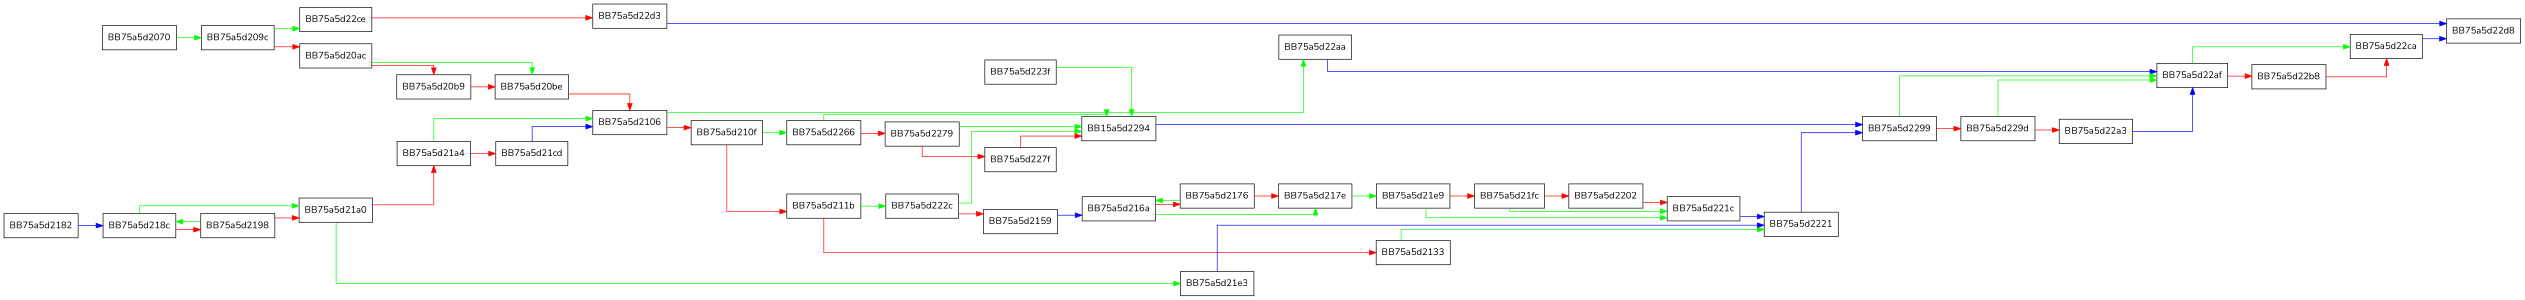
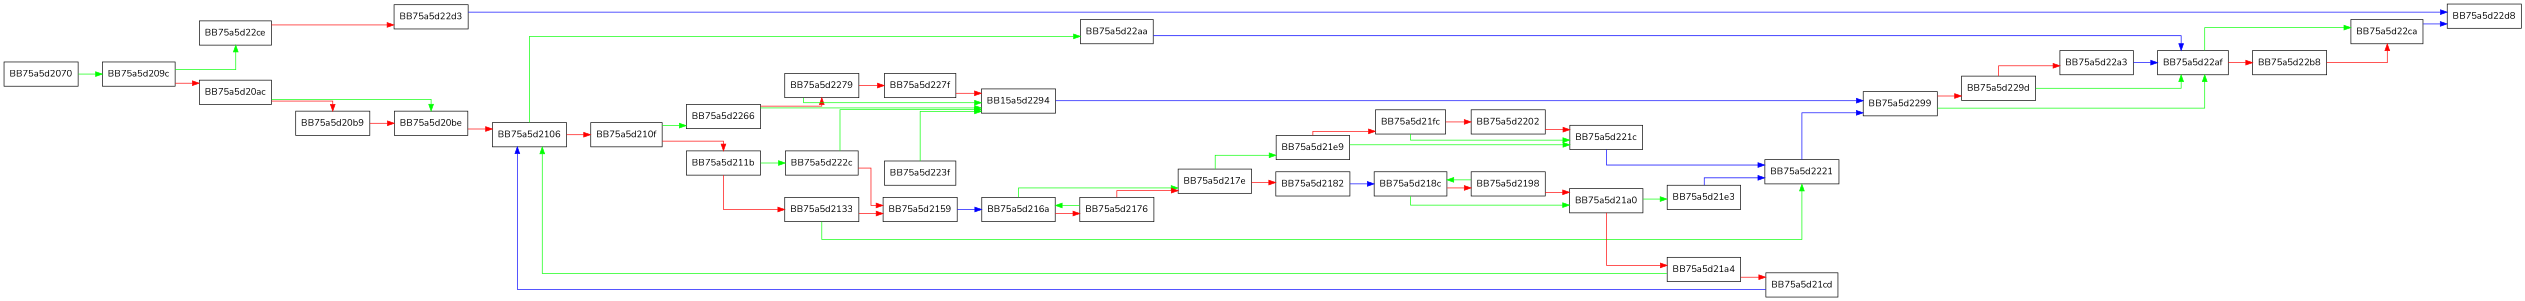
edge "BB75a5d217e" -> "BB75a5d2182": added
edge "BB75a5d2133" -> "BB75a5d2159": added
